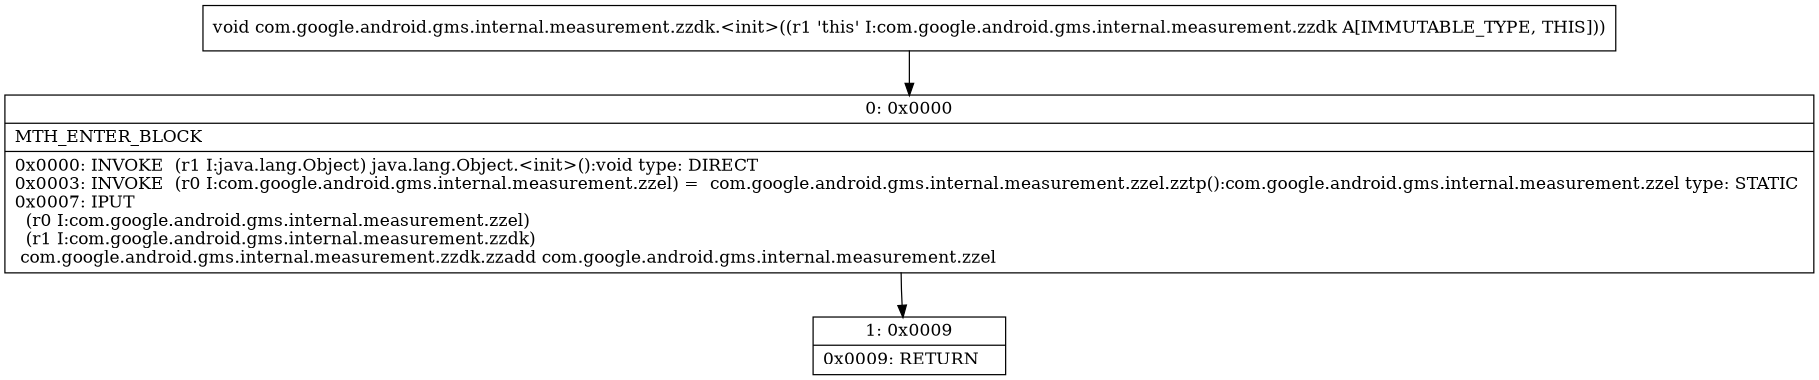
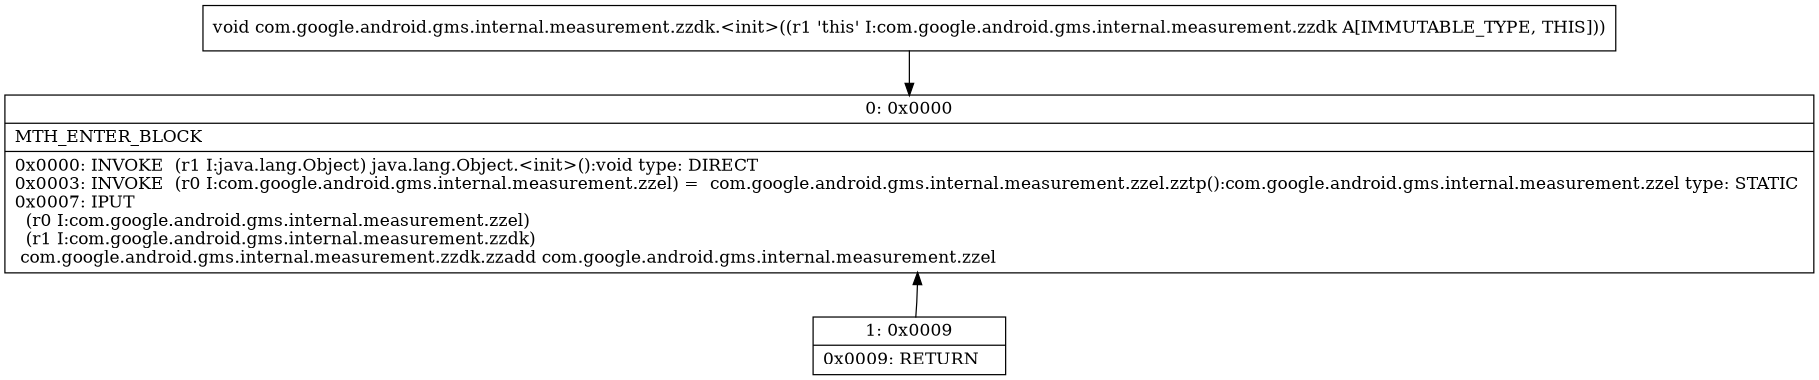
edge "0: 0x0000" -> "1: 0x0009": reversed
